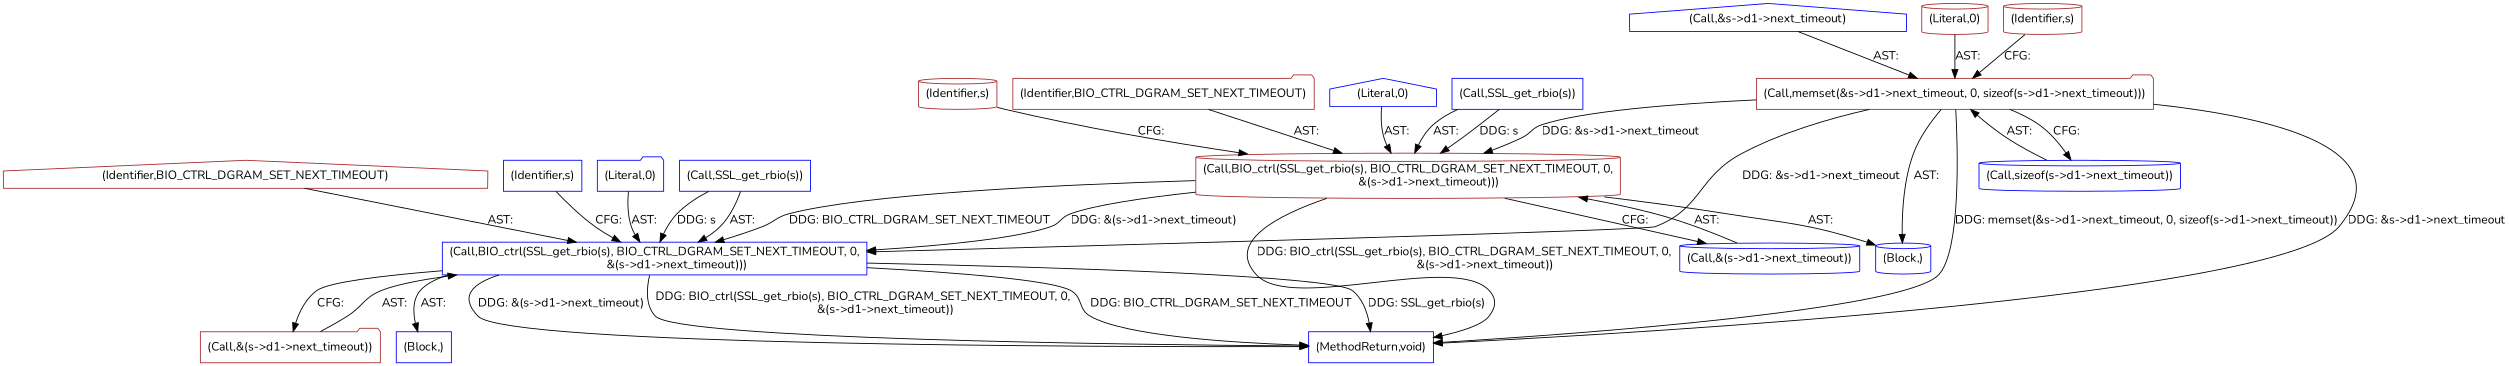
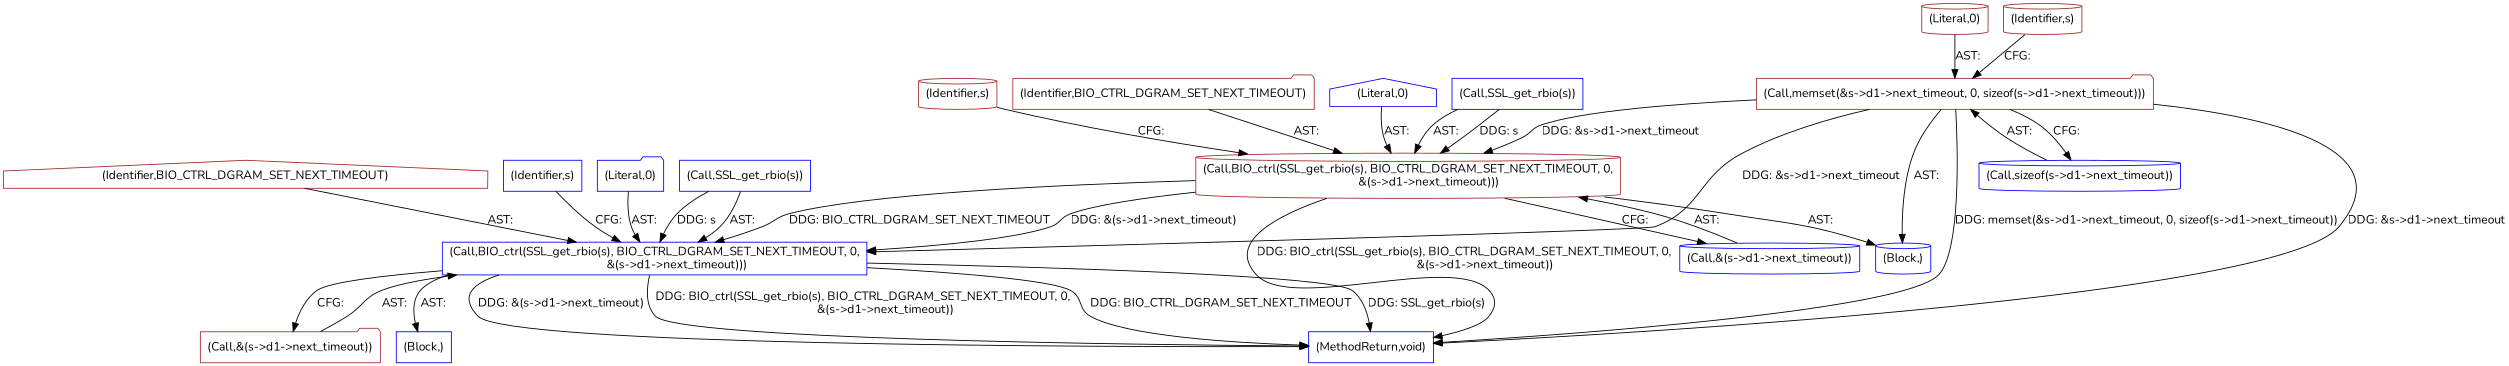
node "(Call,&s->d1->next_timeout)": removed
